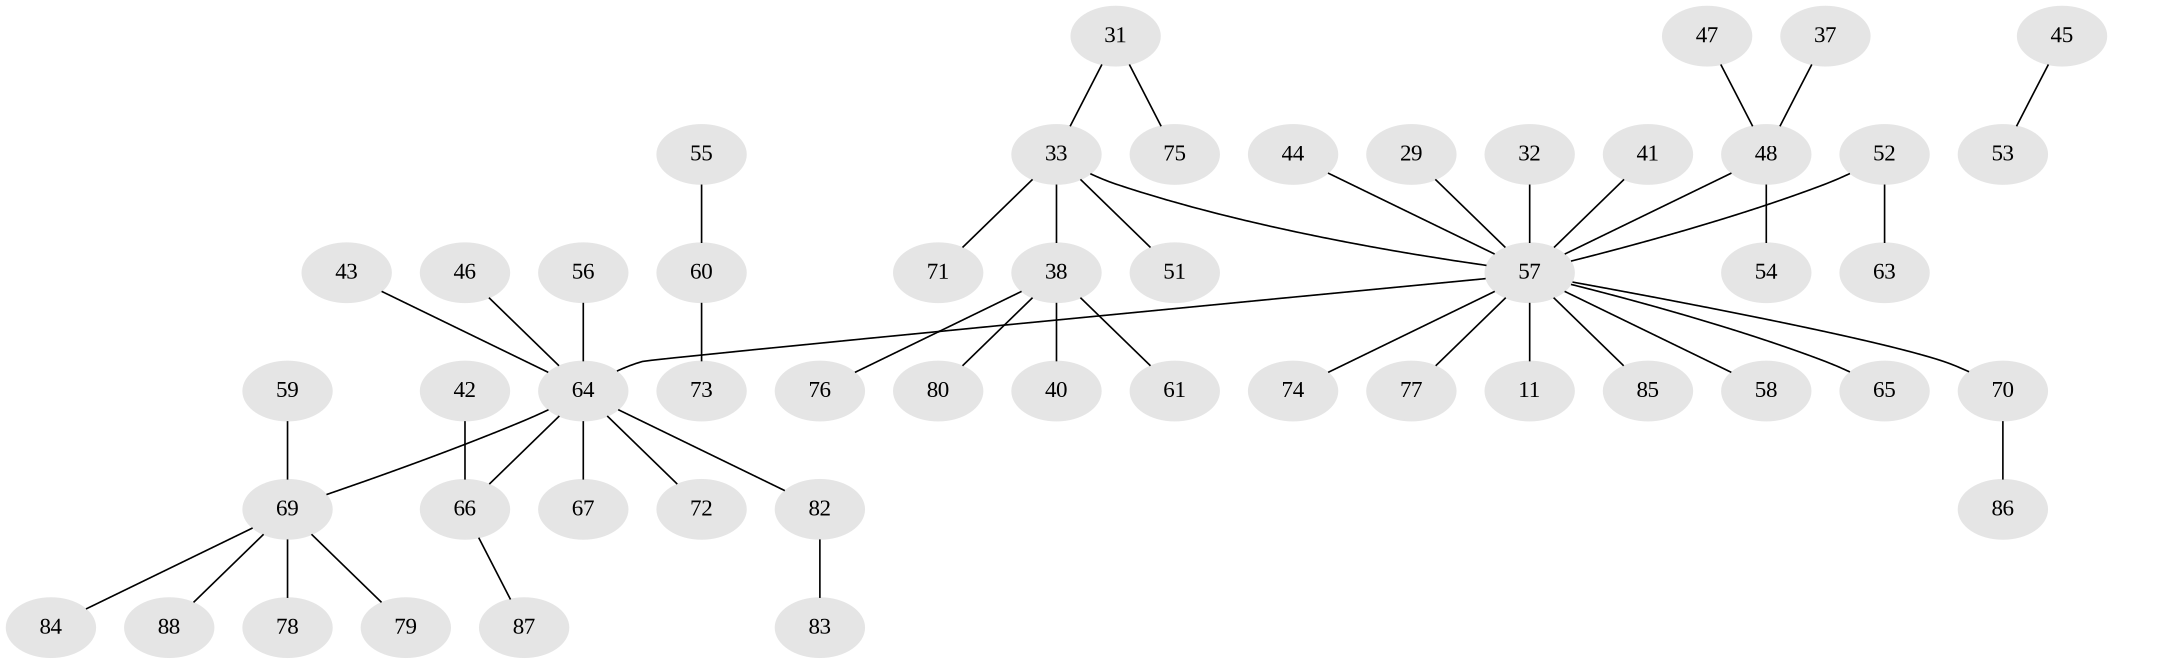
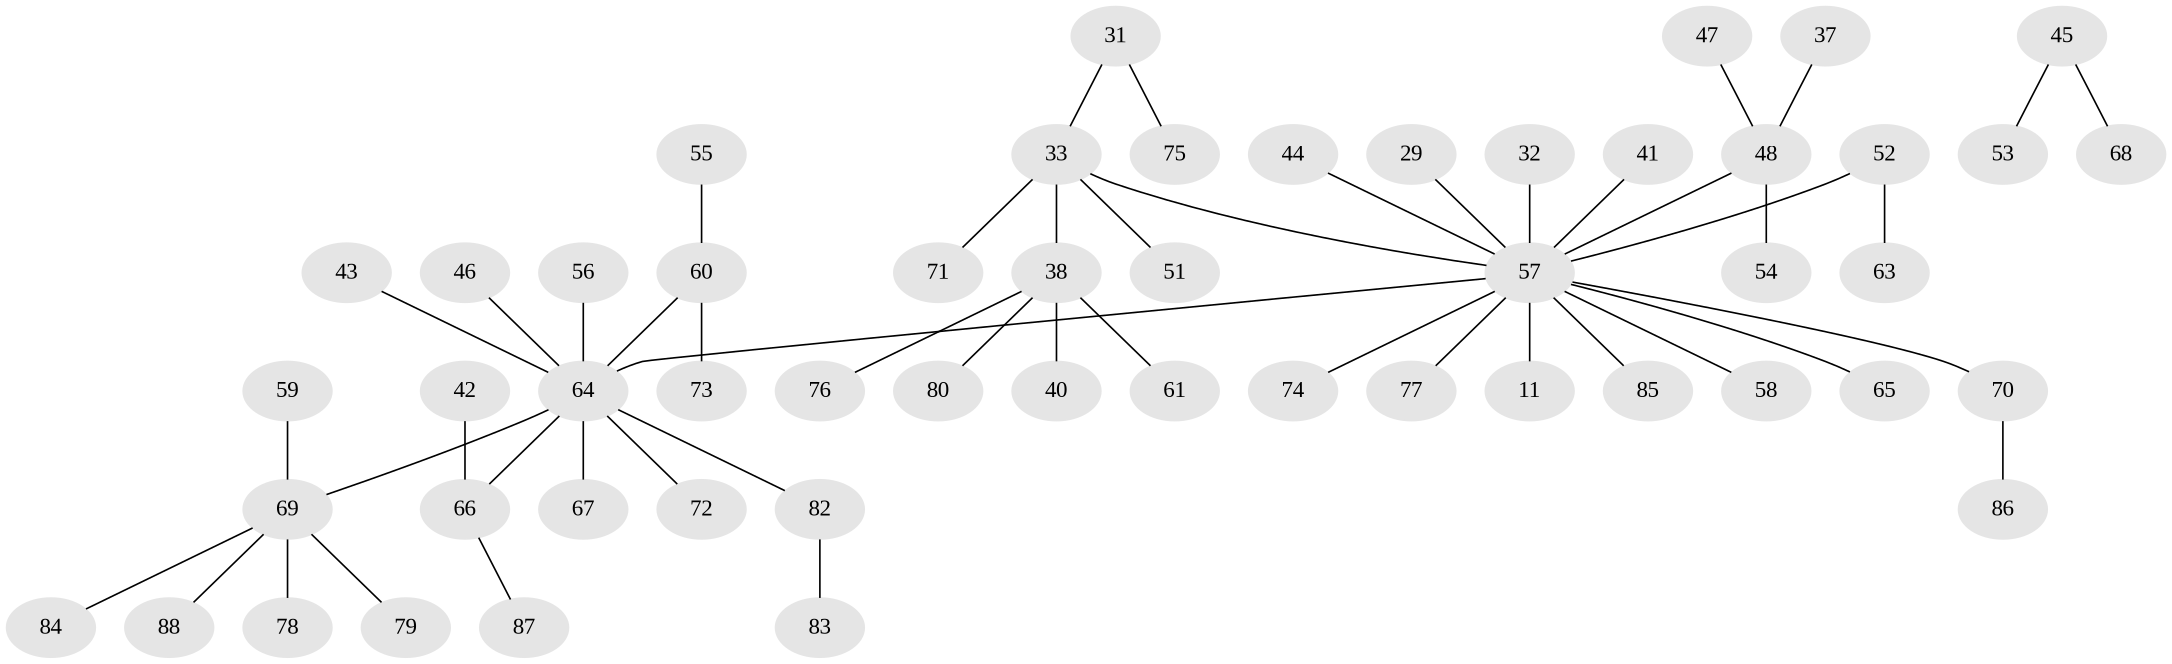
node "68": added
edge "60" -- "64": added
